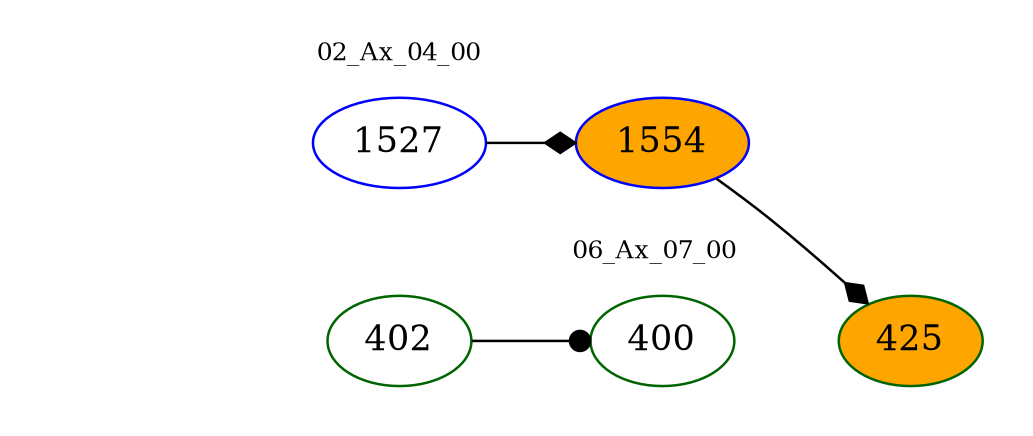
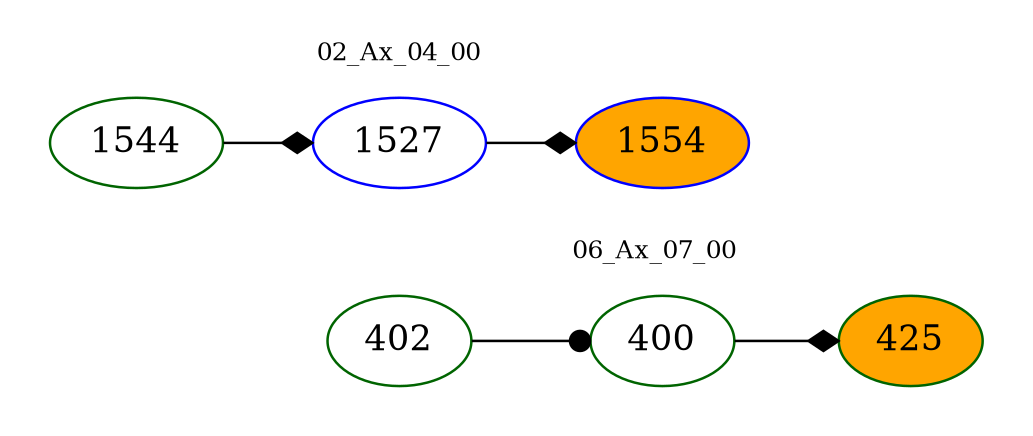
node "1544": added
edge "1554" -> "425": now "400" -> "425"
